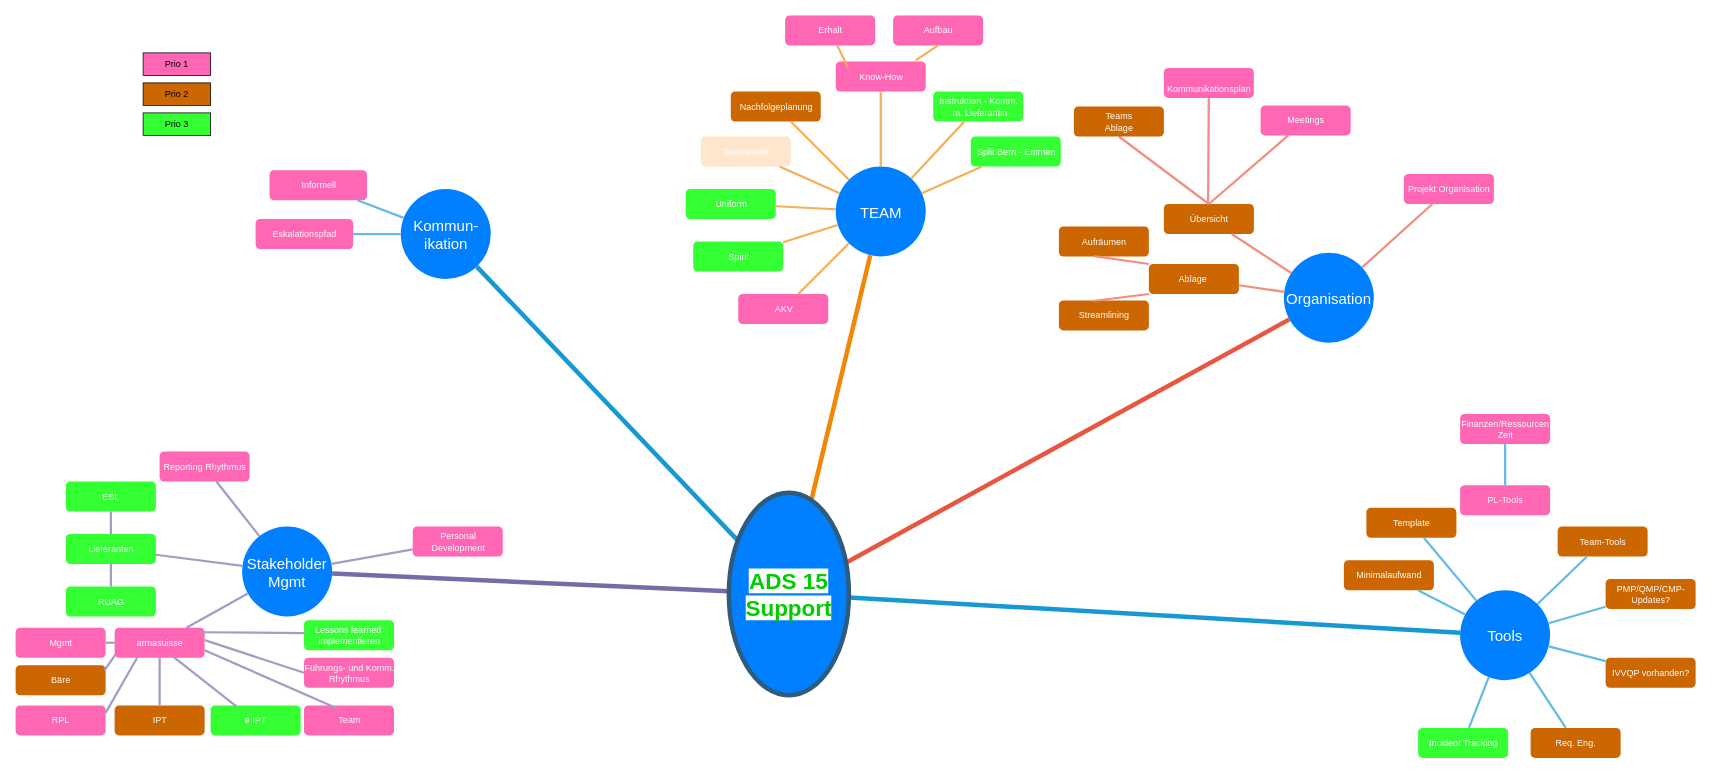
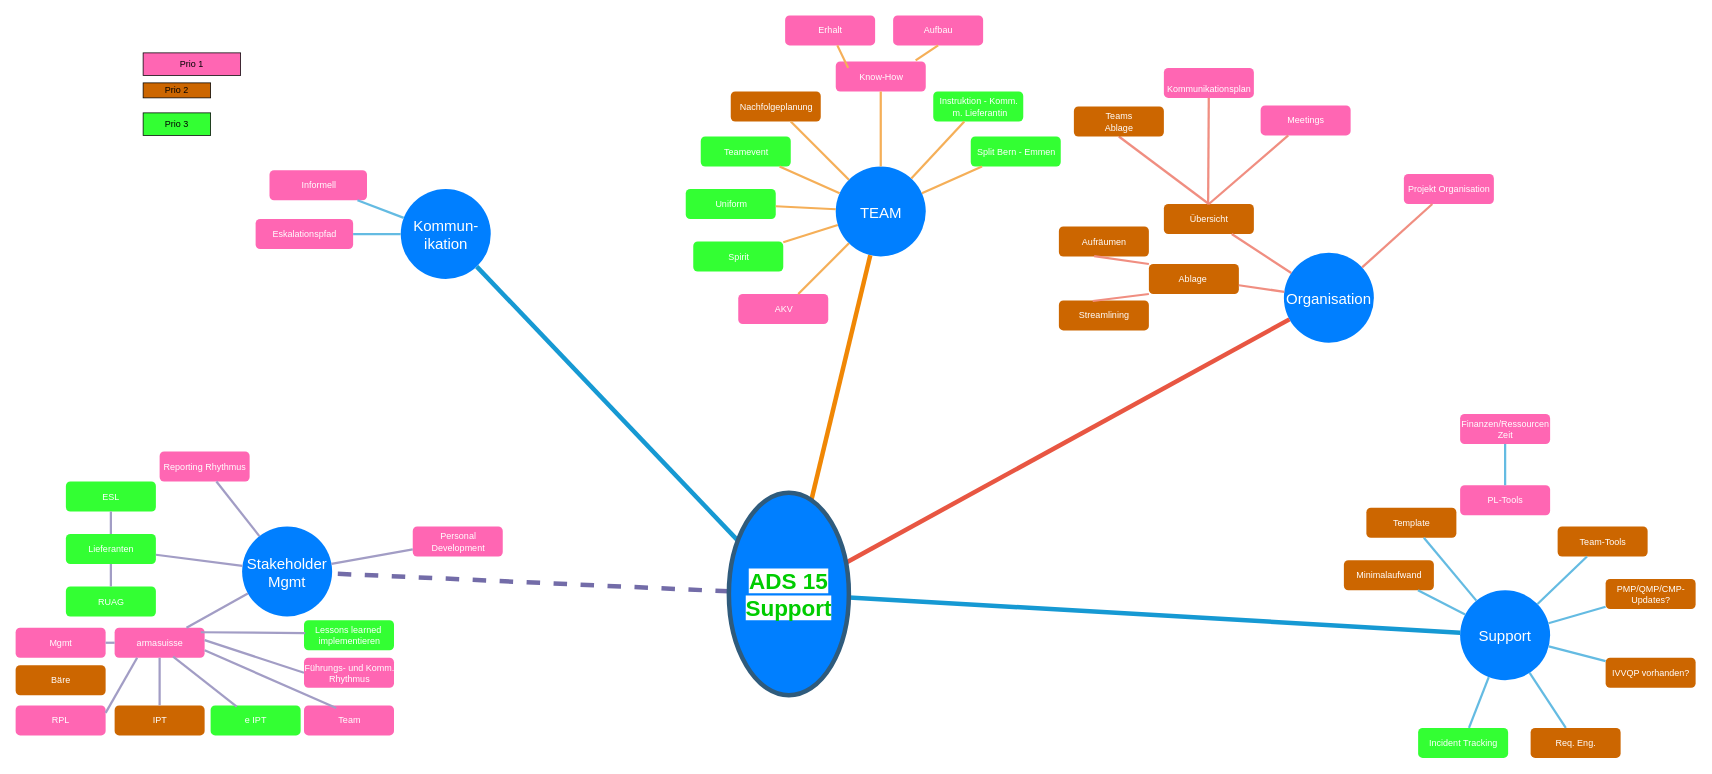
node "Prio 1": size 68x23 -> 98x23
node "Prio 2": size 68x23 -> 68x15
node "Teamevent": fillcolor #ffe6cc -> #33ff33
edge "Stakeholder Mgmt" -- "ADS 15 Support": style solid -> dashed
node "Tools": label "Tools" -> "Support"
edge "armasuisse" -- "Bäre": removed
